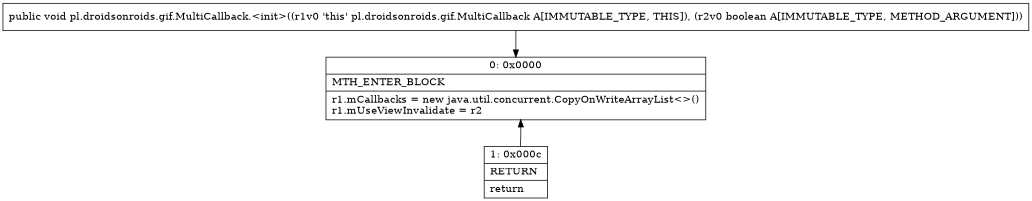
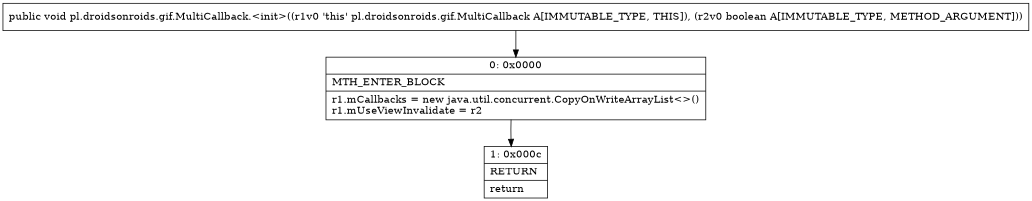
edge "1: 0x000c" -> "0: 0x0000": reversed
